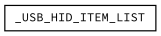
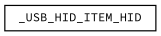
node "_USB_HID_ITEM_LIST": label "_USB_HID_ITEM_LIST" -> "_USB_HID_ITEM_HID"
